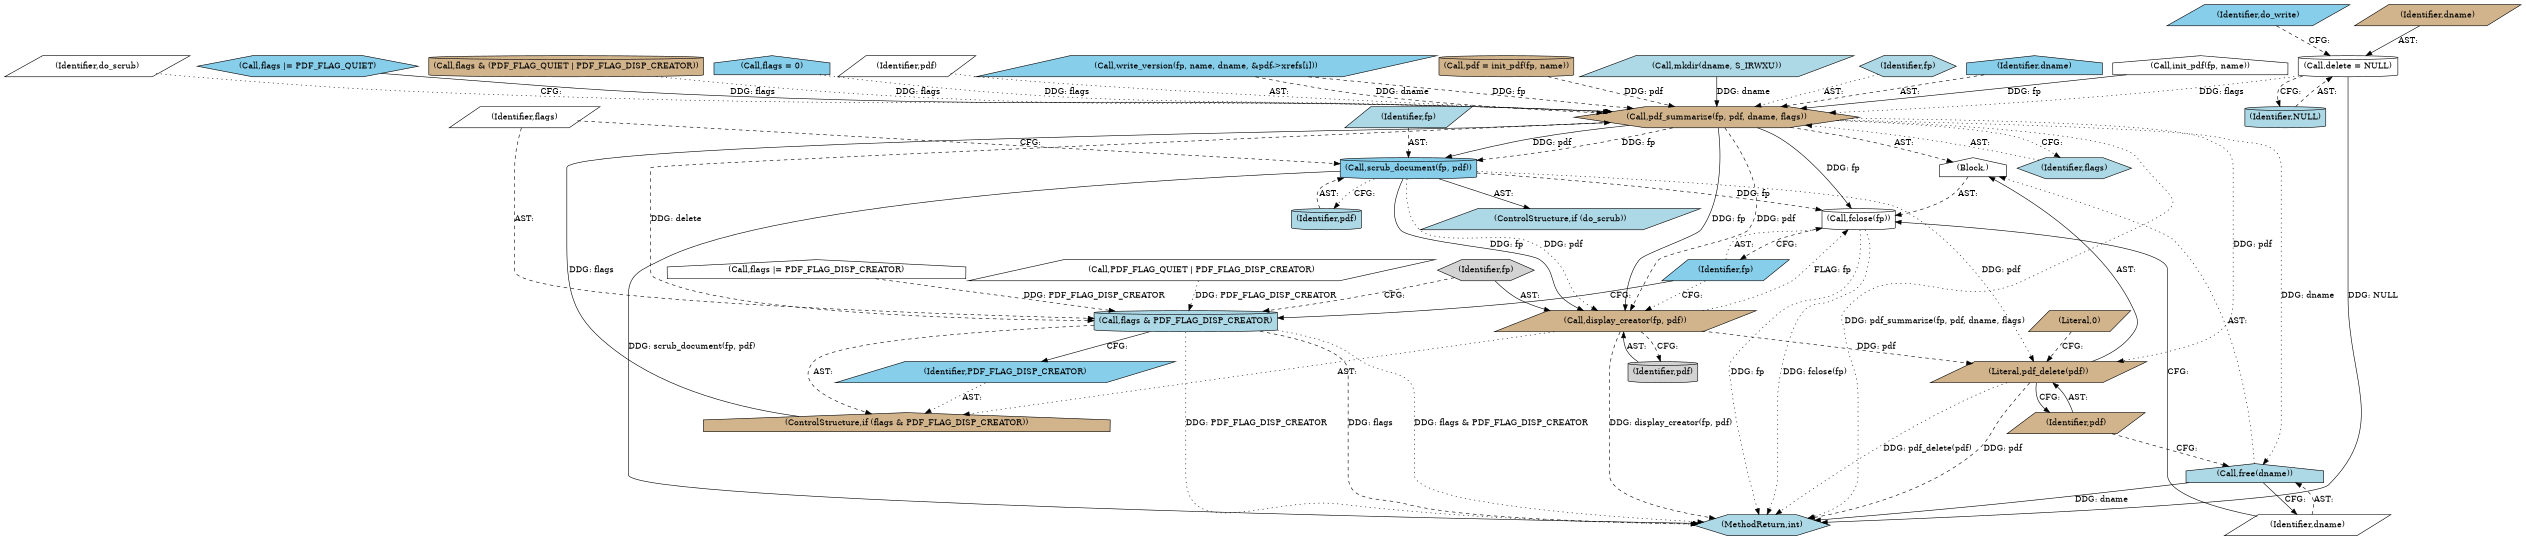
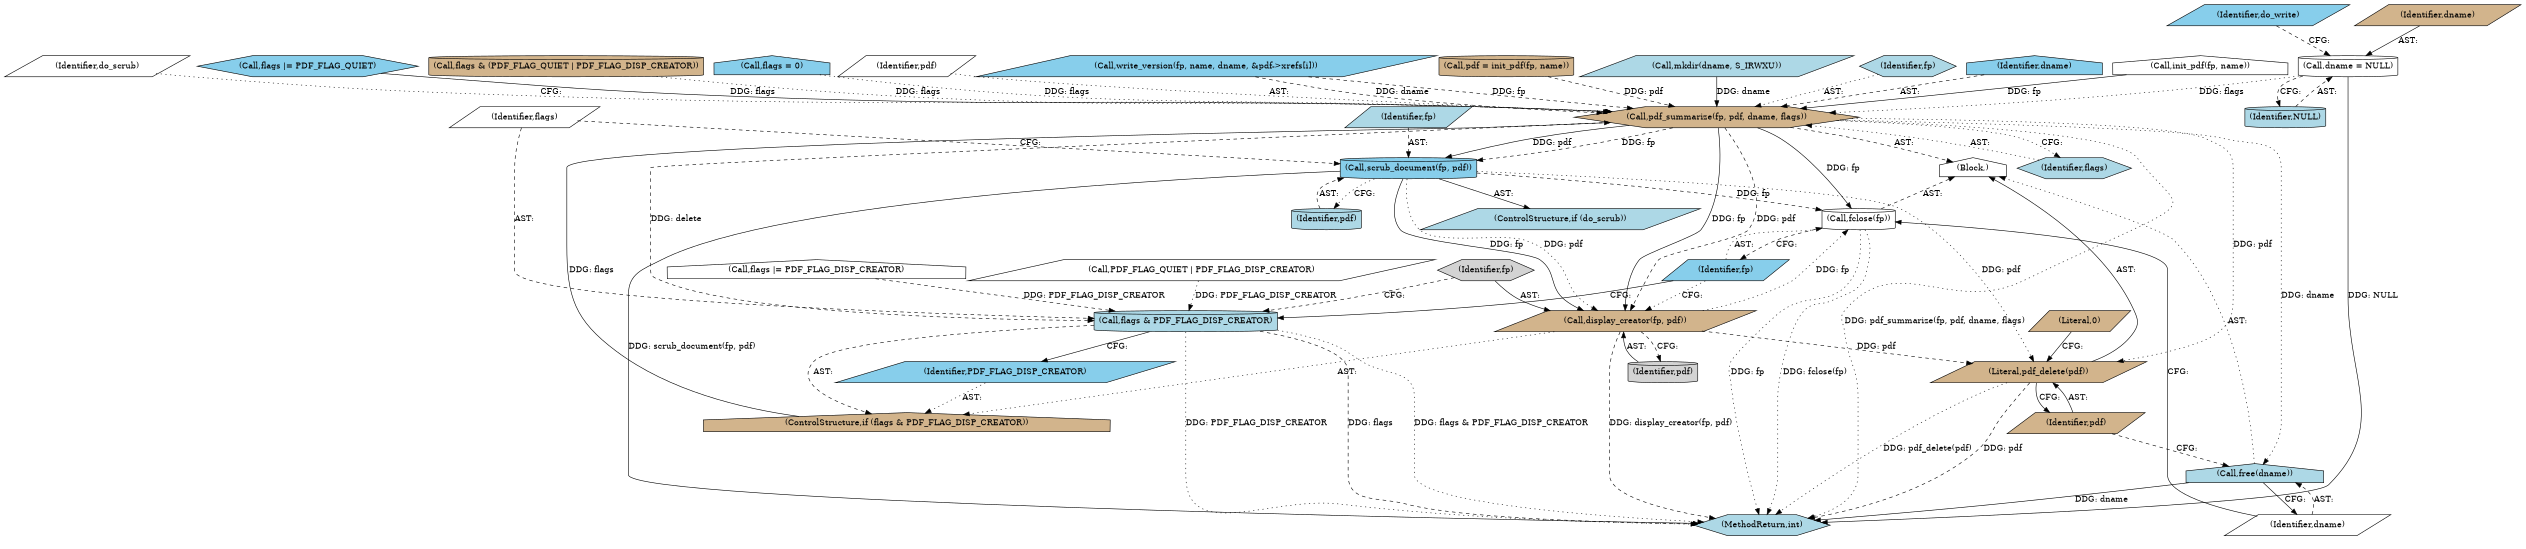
node "(Call,delete = NULL)": label "(Call,delete = NULL)" -> "(Call,dname = NULL)"
edge "(Block,)" -> "(Call,fclose(fp))": reversed
edge "(Call,display_creator(fp, pdf))" -> "(Call,fclose(fp))": label "FLAG: fp" -> "DDG: fp"
edge "(Literal,0)" -> "(Literal,pdf_delete(pdf))": style dashed -> solid
